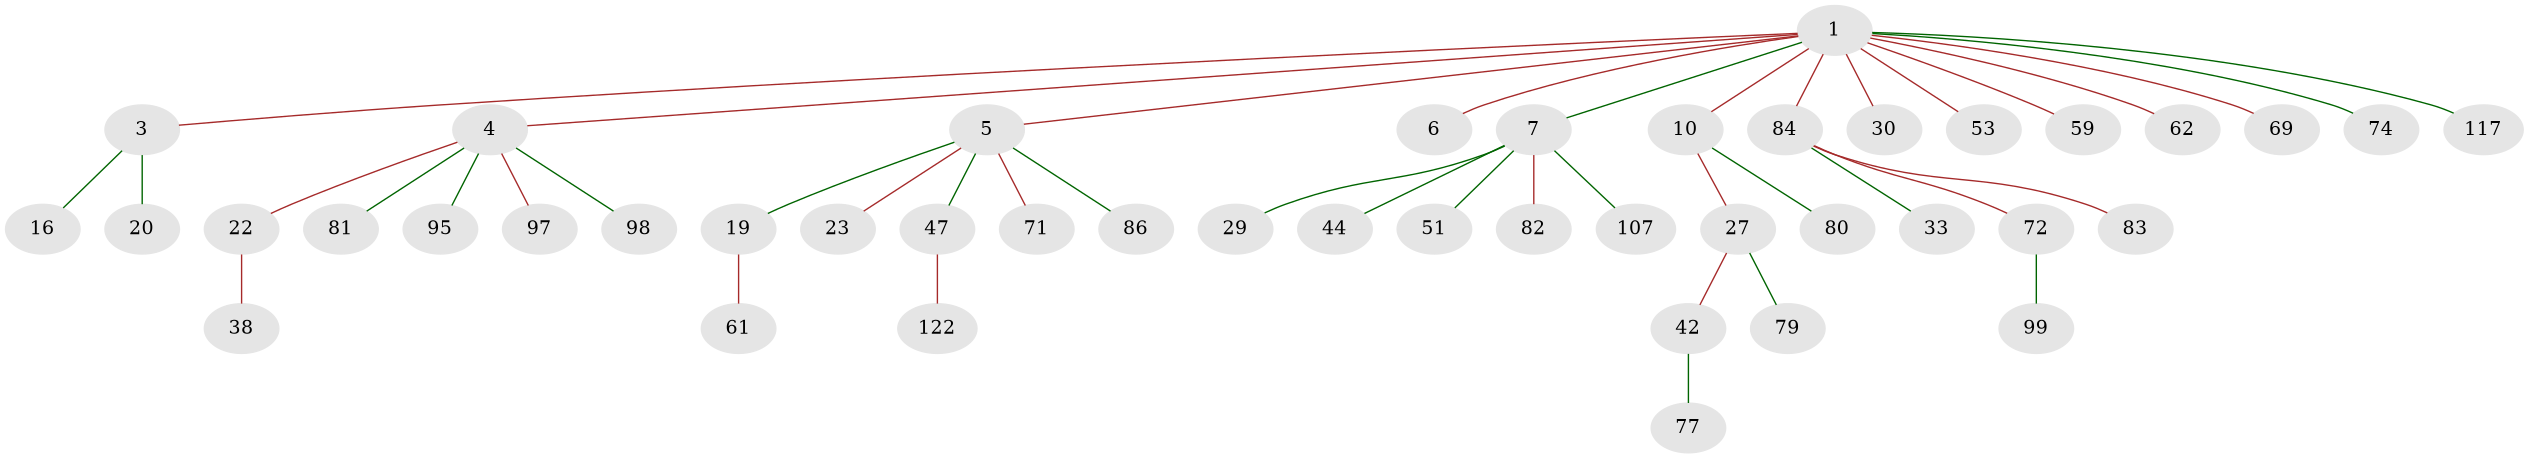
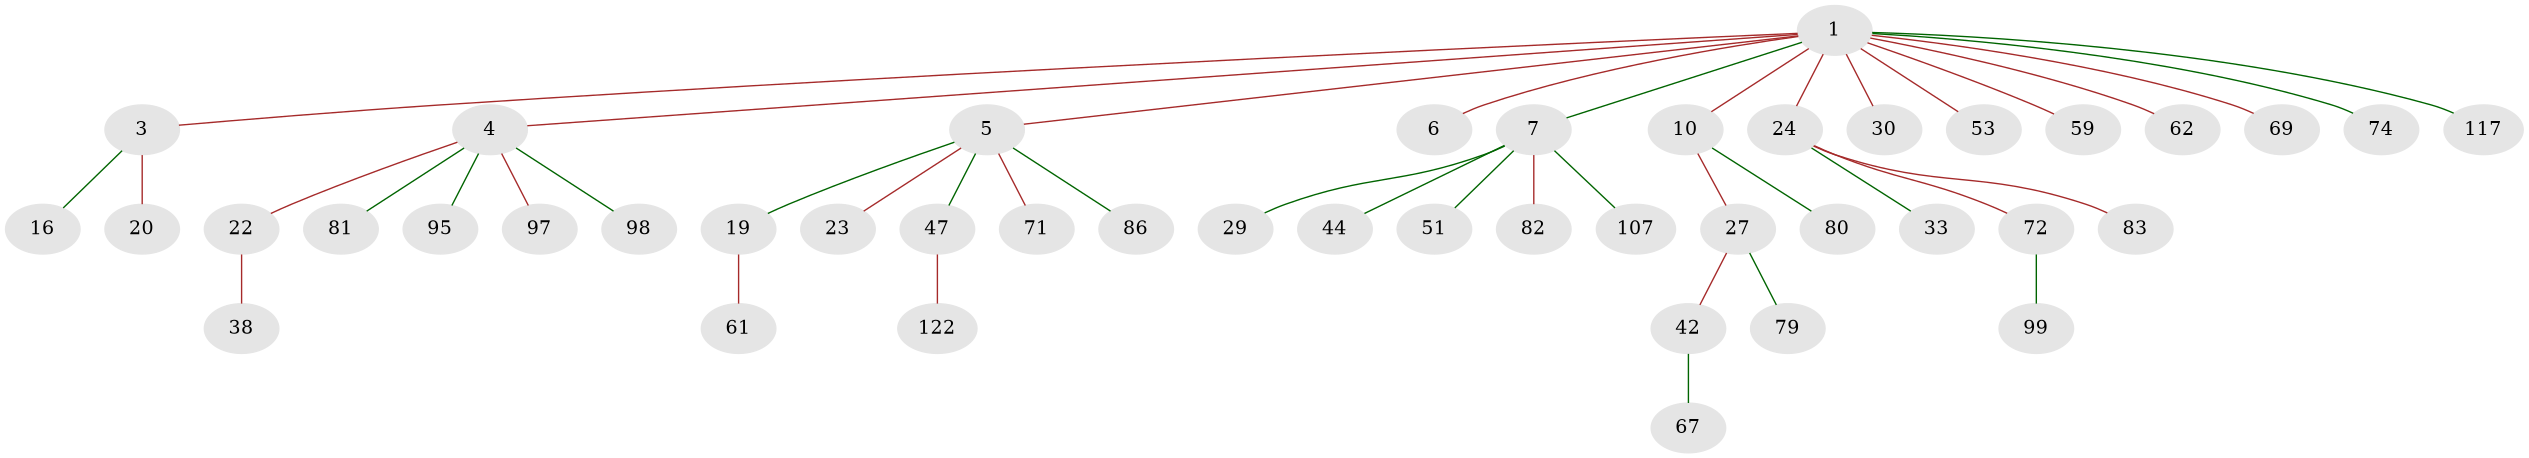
node "84": label "84" -> "24"
edge "3" -- "20": color darkgreen -> brown
node "77": label "77" -> "67"
